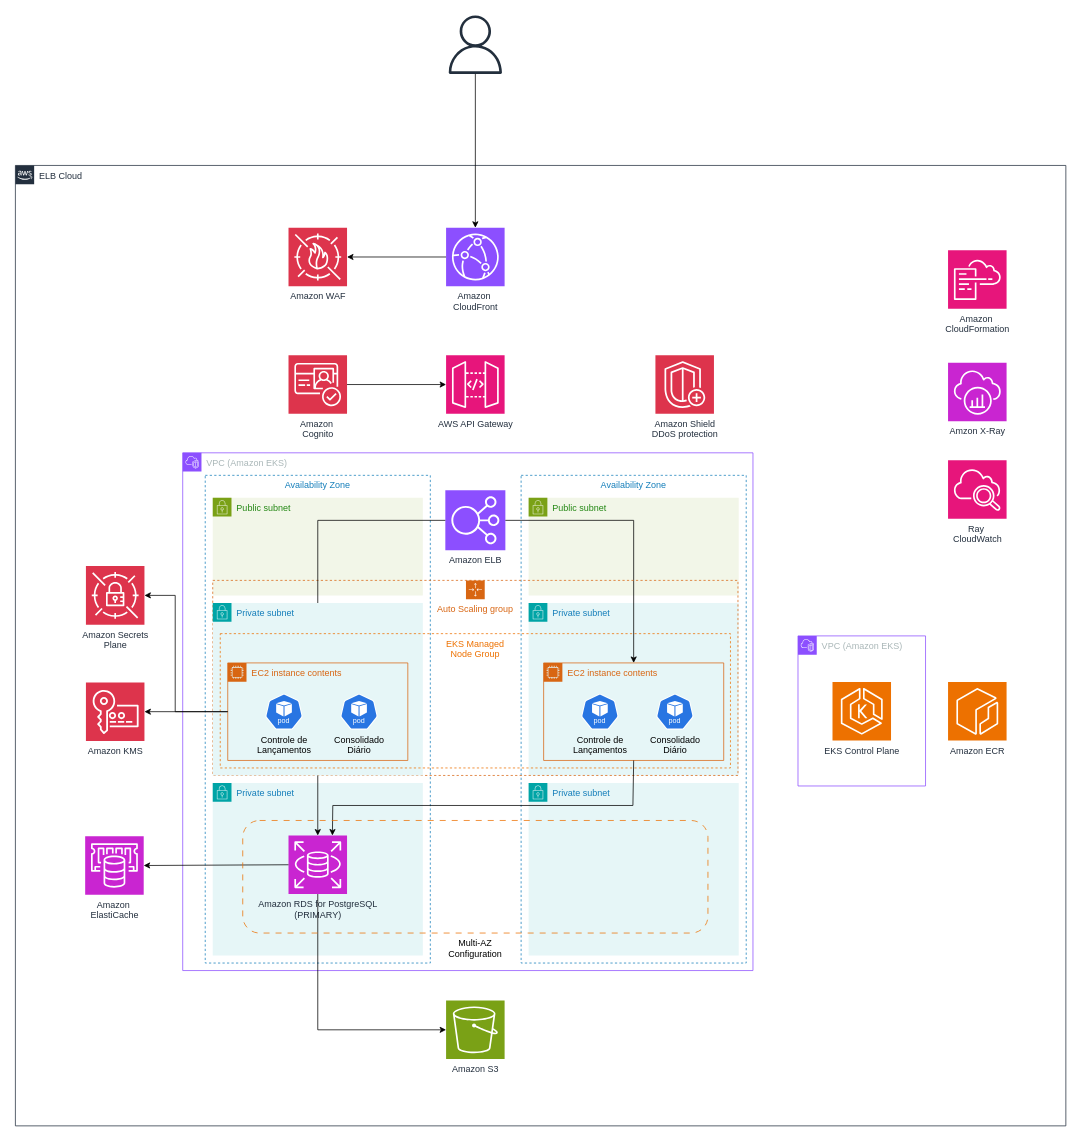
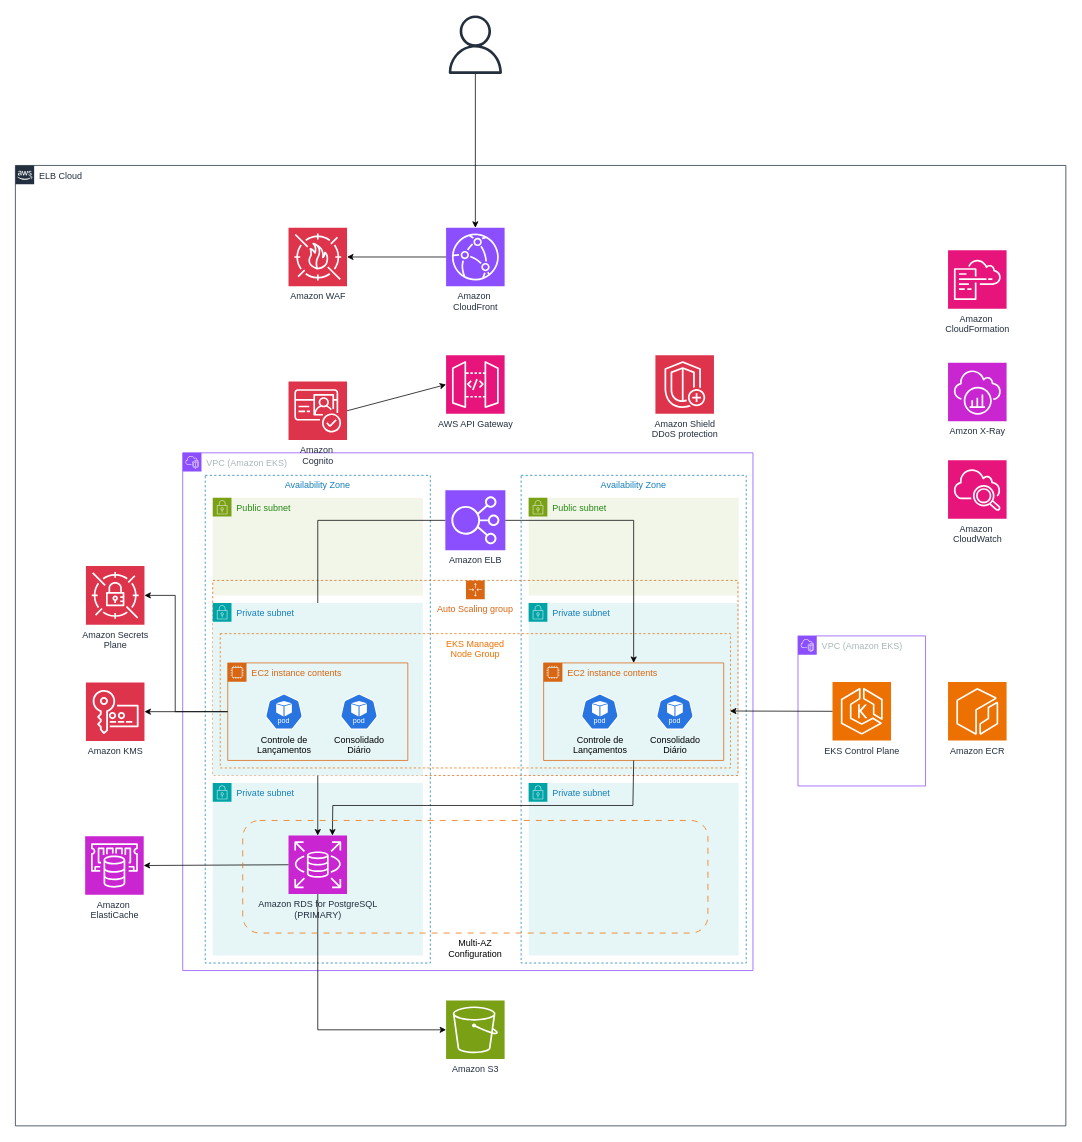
node "Amazon Cognito": moved (318, 384) -> (318, 411)
node "Ray CloudWatch": label "Ray CloudWatch" -> "Amazon CloudWatch"
edge "EKS Control Plane" -> "EKS Managed Node Group": added
